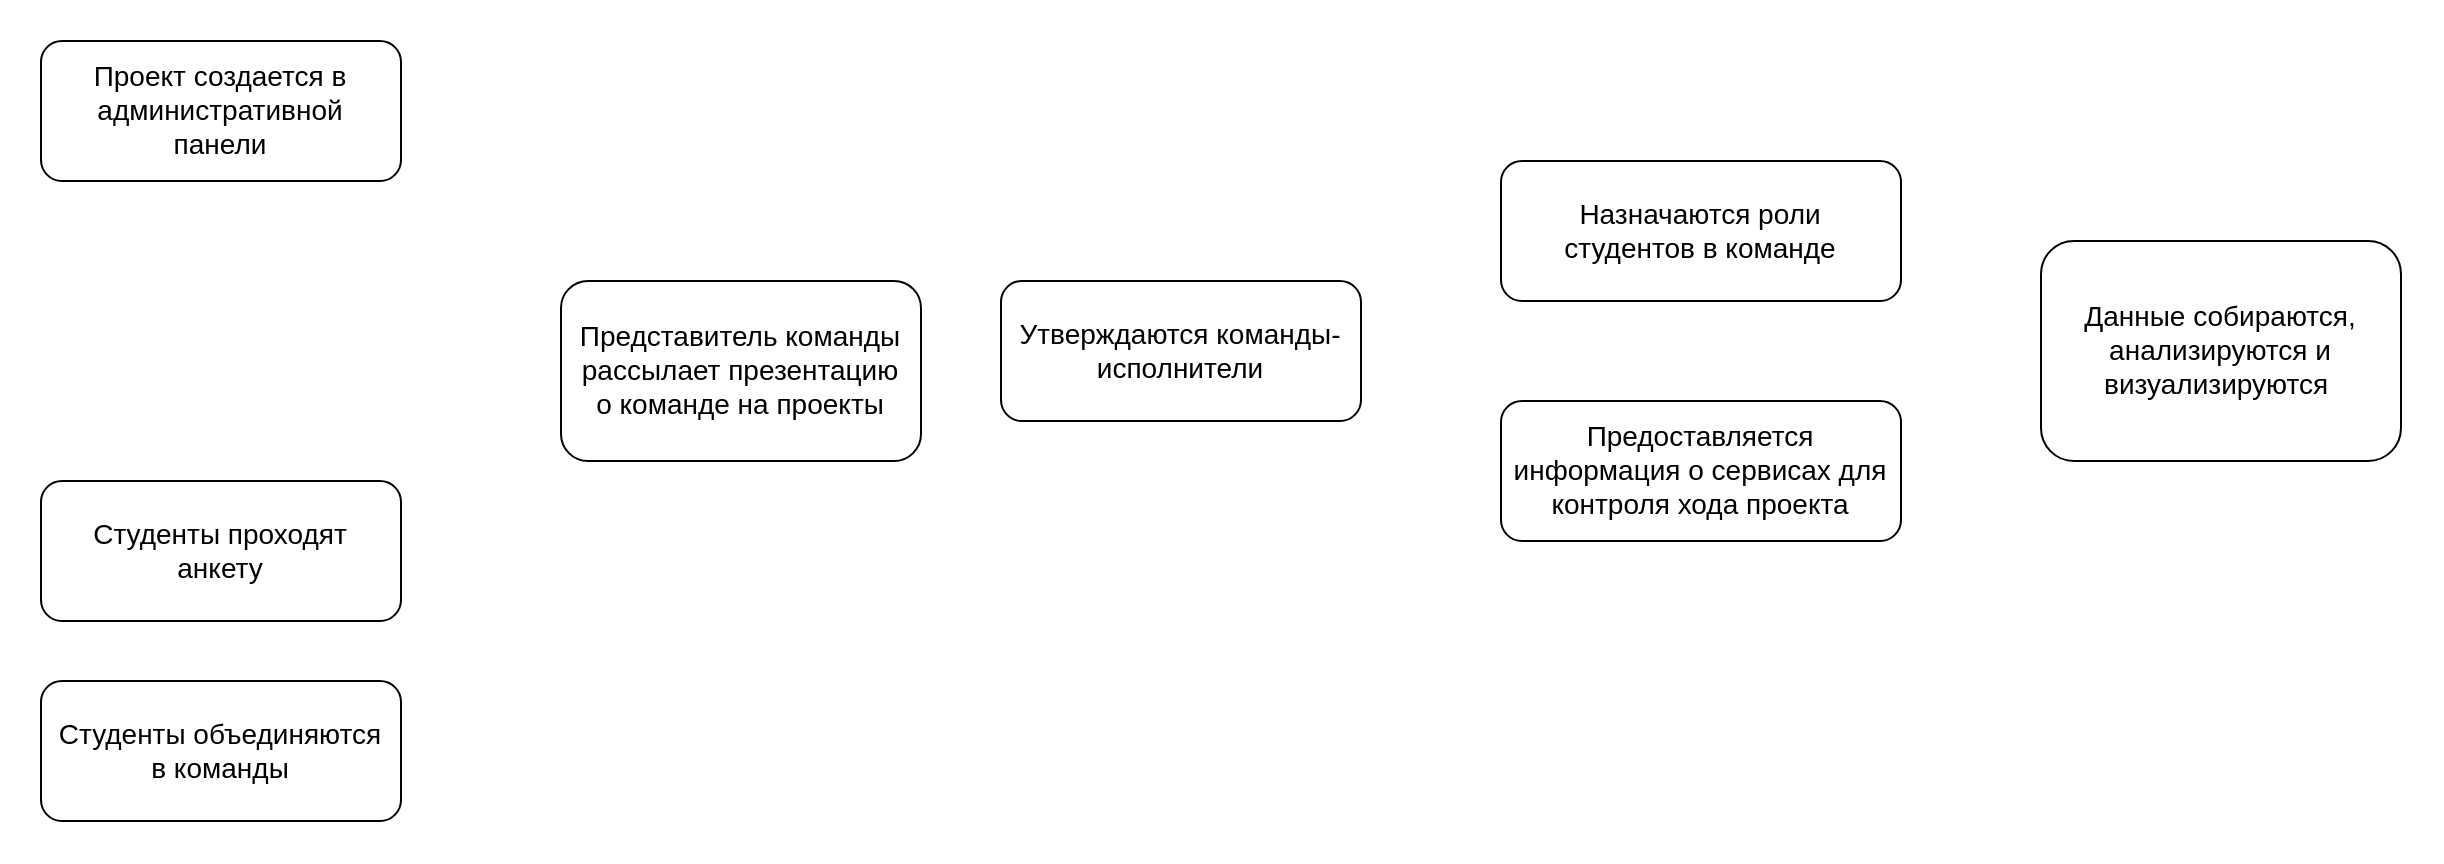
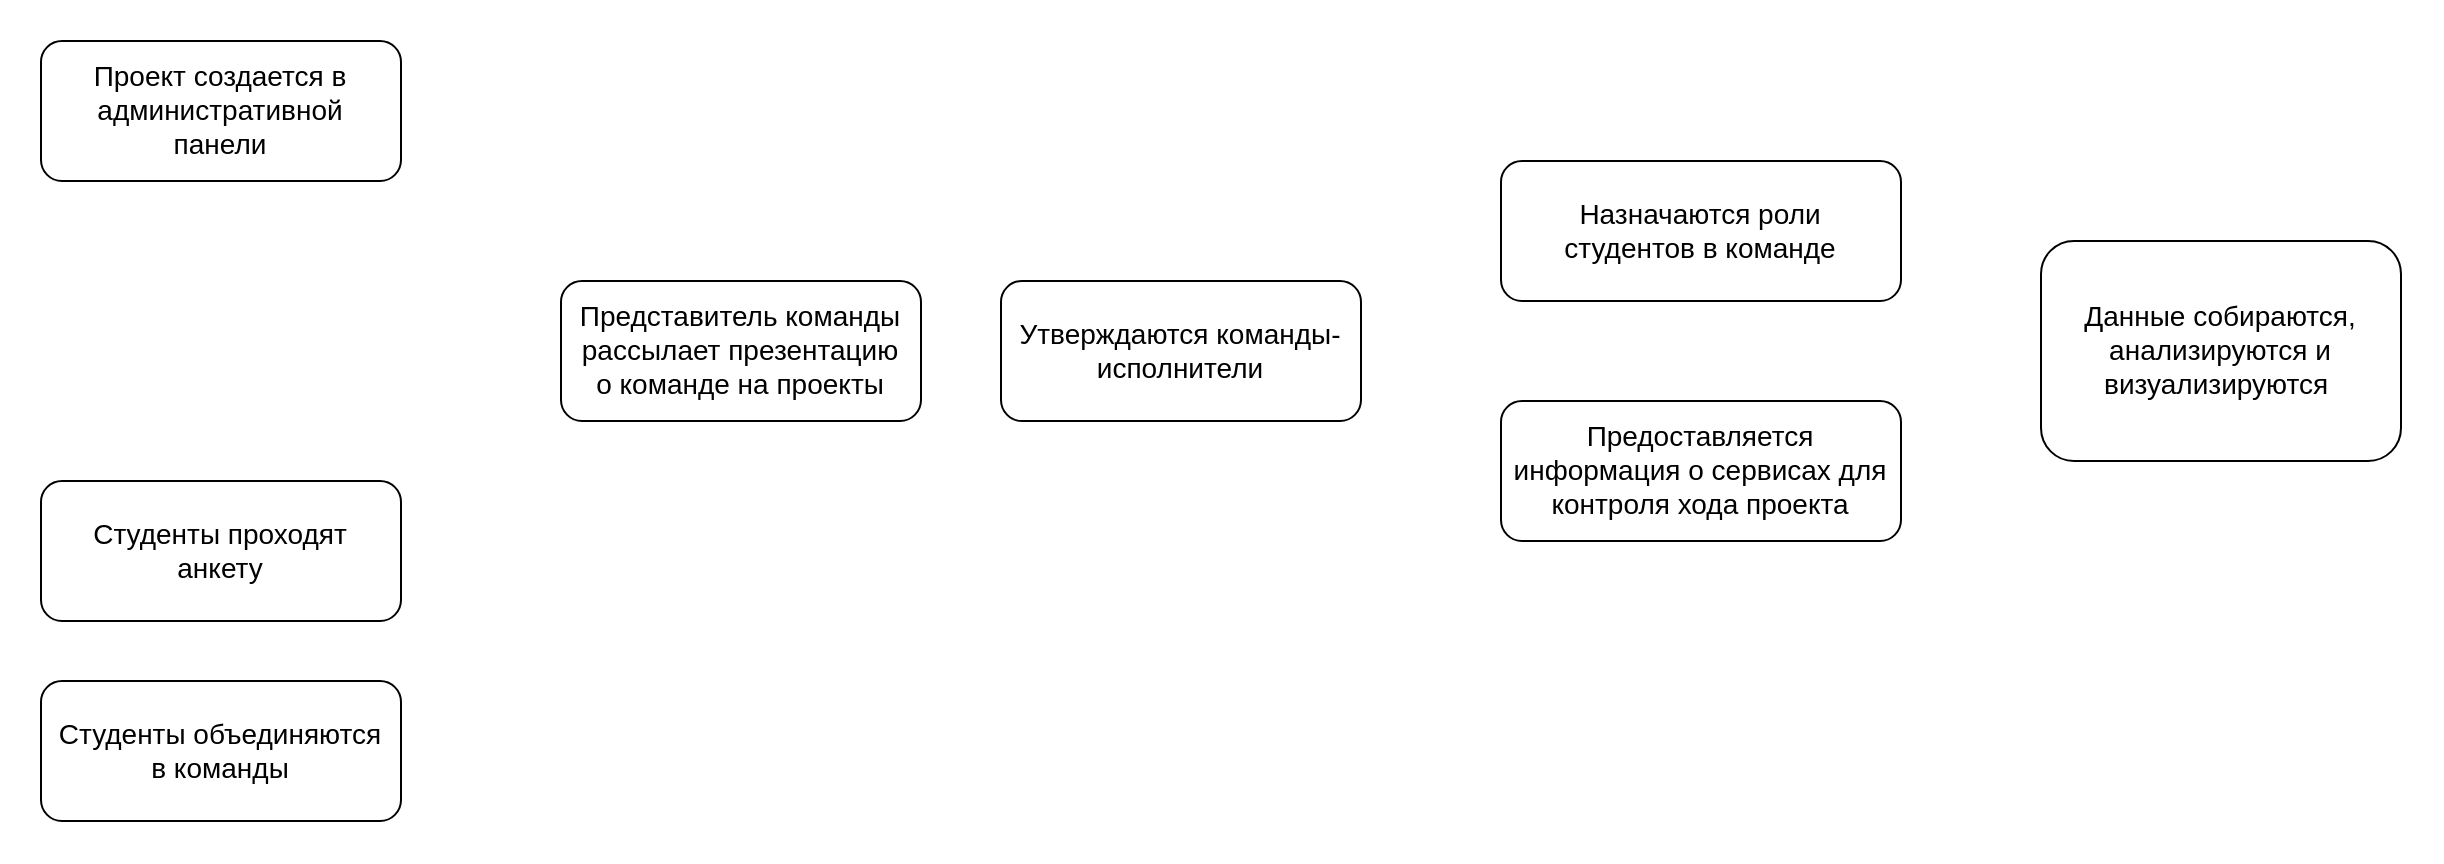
node "Представитель команды рассылает презентацию о команде на проекты": size 360x180 -> 360x140
